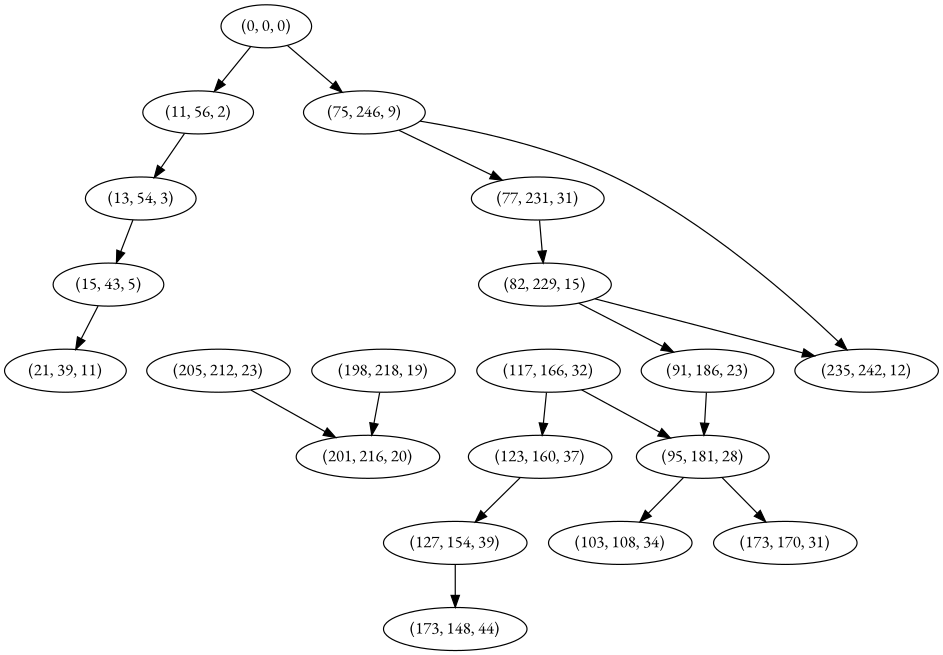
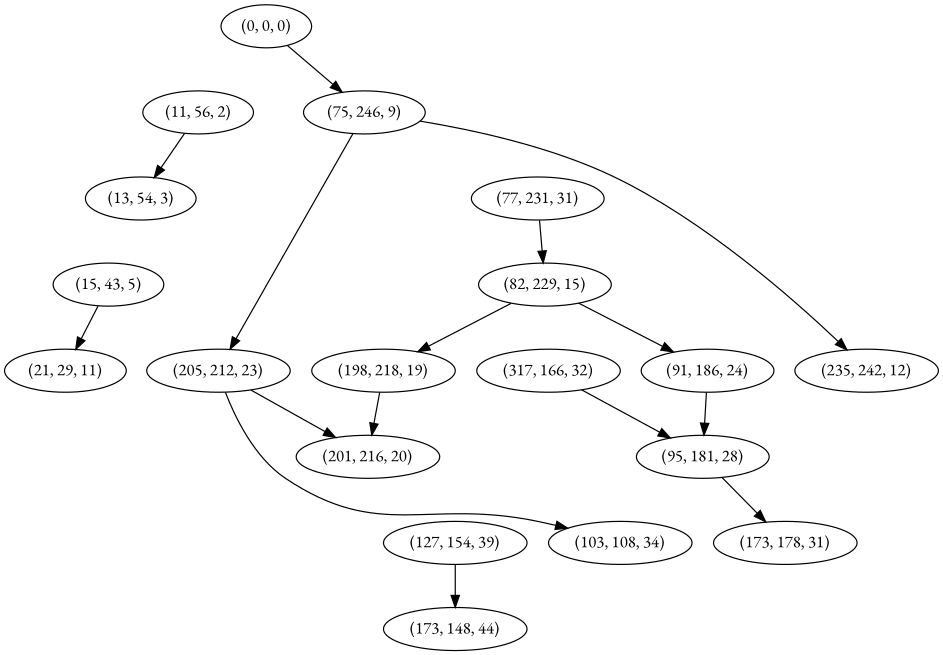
edge "(0, 0, 0)" -> "(11, 56, 2)": removed
edge "(75, 246, 9)" -> "(77, 231, 31)": now "(75, 246, 9)" -> "(205, 212, 23)"
edge "(13, 54, 3)" -> "(15, 43, 5)": removed
edge "(82, 229, 15)" -> "(235, 242, 12)": now "(82, 229, 15)" -> "(198, 218, 19)"
node "(21, 39, 11)": label "(21, 39, 11)" -> "(21, 29, 11)"
node "(117, 166, 32)": label "(117, 166, 32)" -> "(317, 166, 32)"
node "(91, 186, 23)": label "(91, 186, 23)" -> "(91, 186, 24)"
node "(123, 160, 37)": removed
edge "(95, 181, 28)" -> "(103, 108, 34)": now "(205, 212, 23)" -> "(103, 108, 34)"
node "(173, 170, 31)": label "(173, 170, 31)" -> "(173, 178, 31)"
